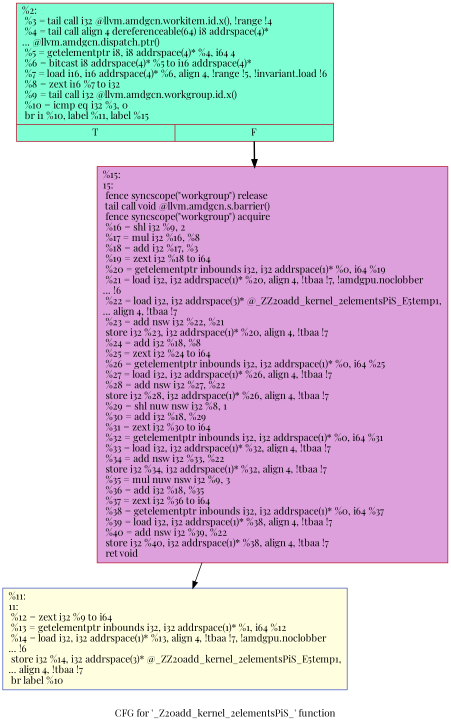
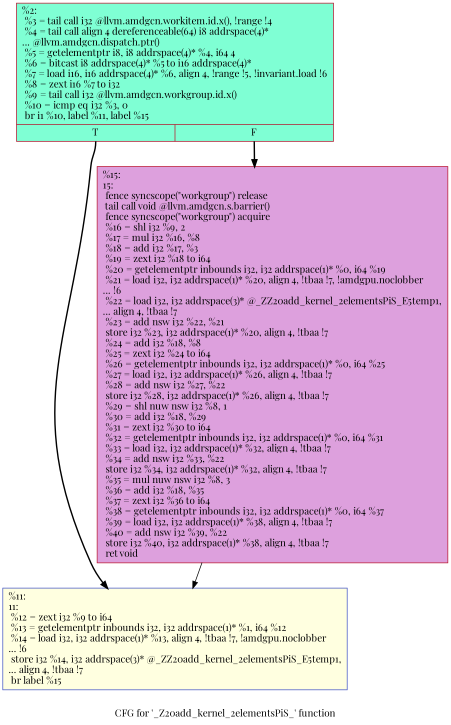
edge "%2:" -> "%11:": added
node "%15:": text "%35 = mul nuw nsw i32 %9, 3" -> "%35 = mul nuw nsw i32 %8, 3"
node "%11:": text "br label %10" -> "br label %15"
